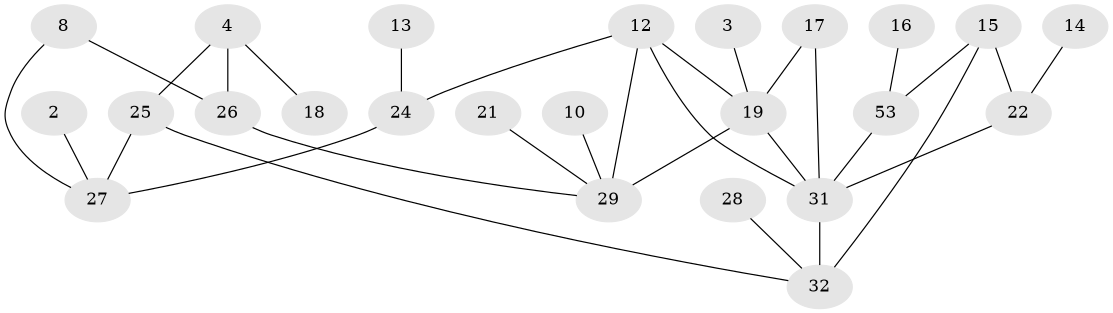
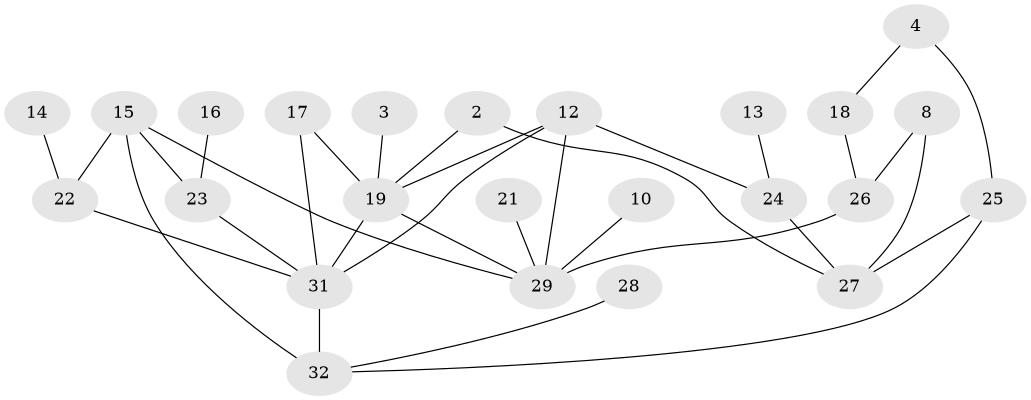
edge "4" -- "26": now "18" -- "26"
node "53": label "53" -> "23"
edge "2" -- "19": added
edge "15" -- "29": added
